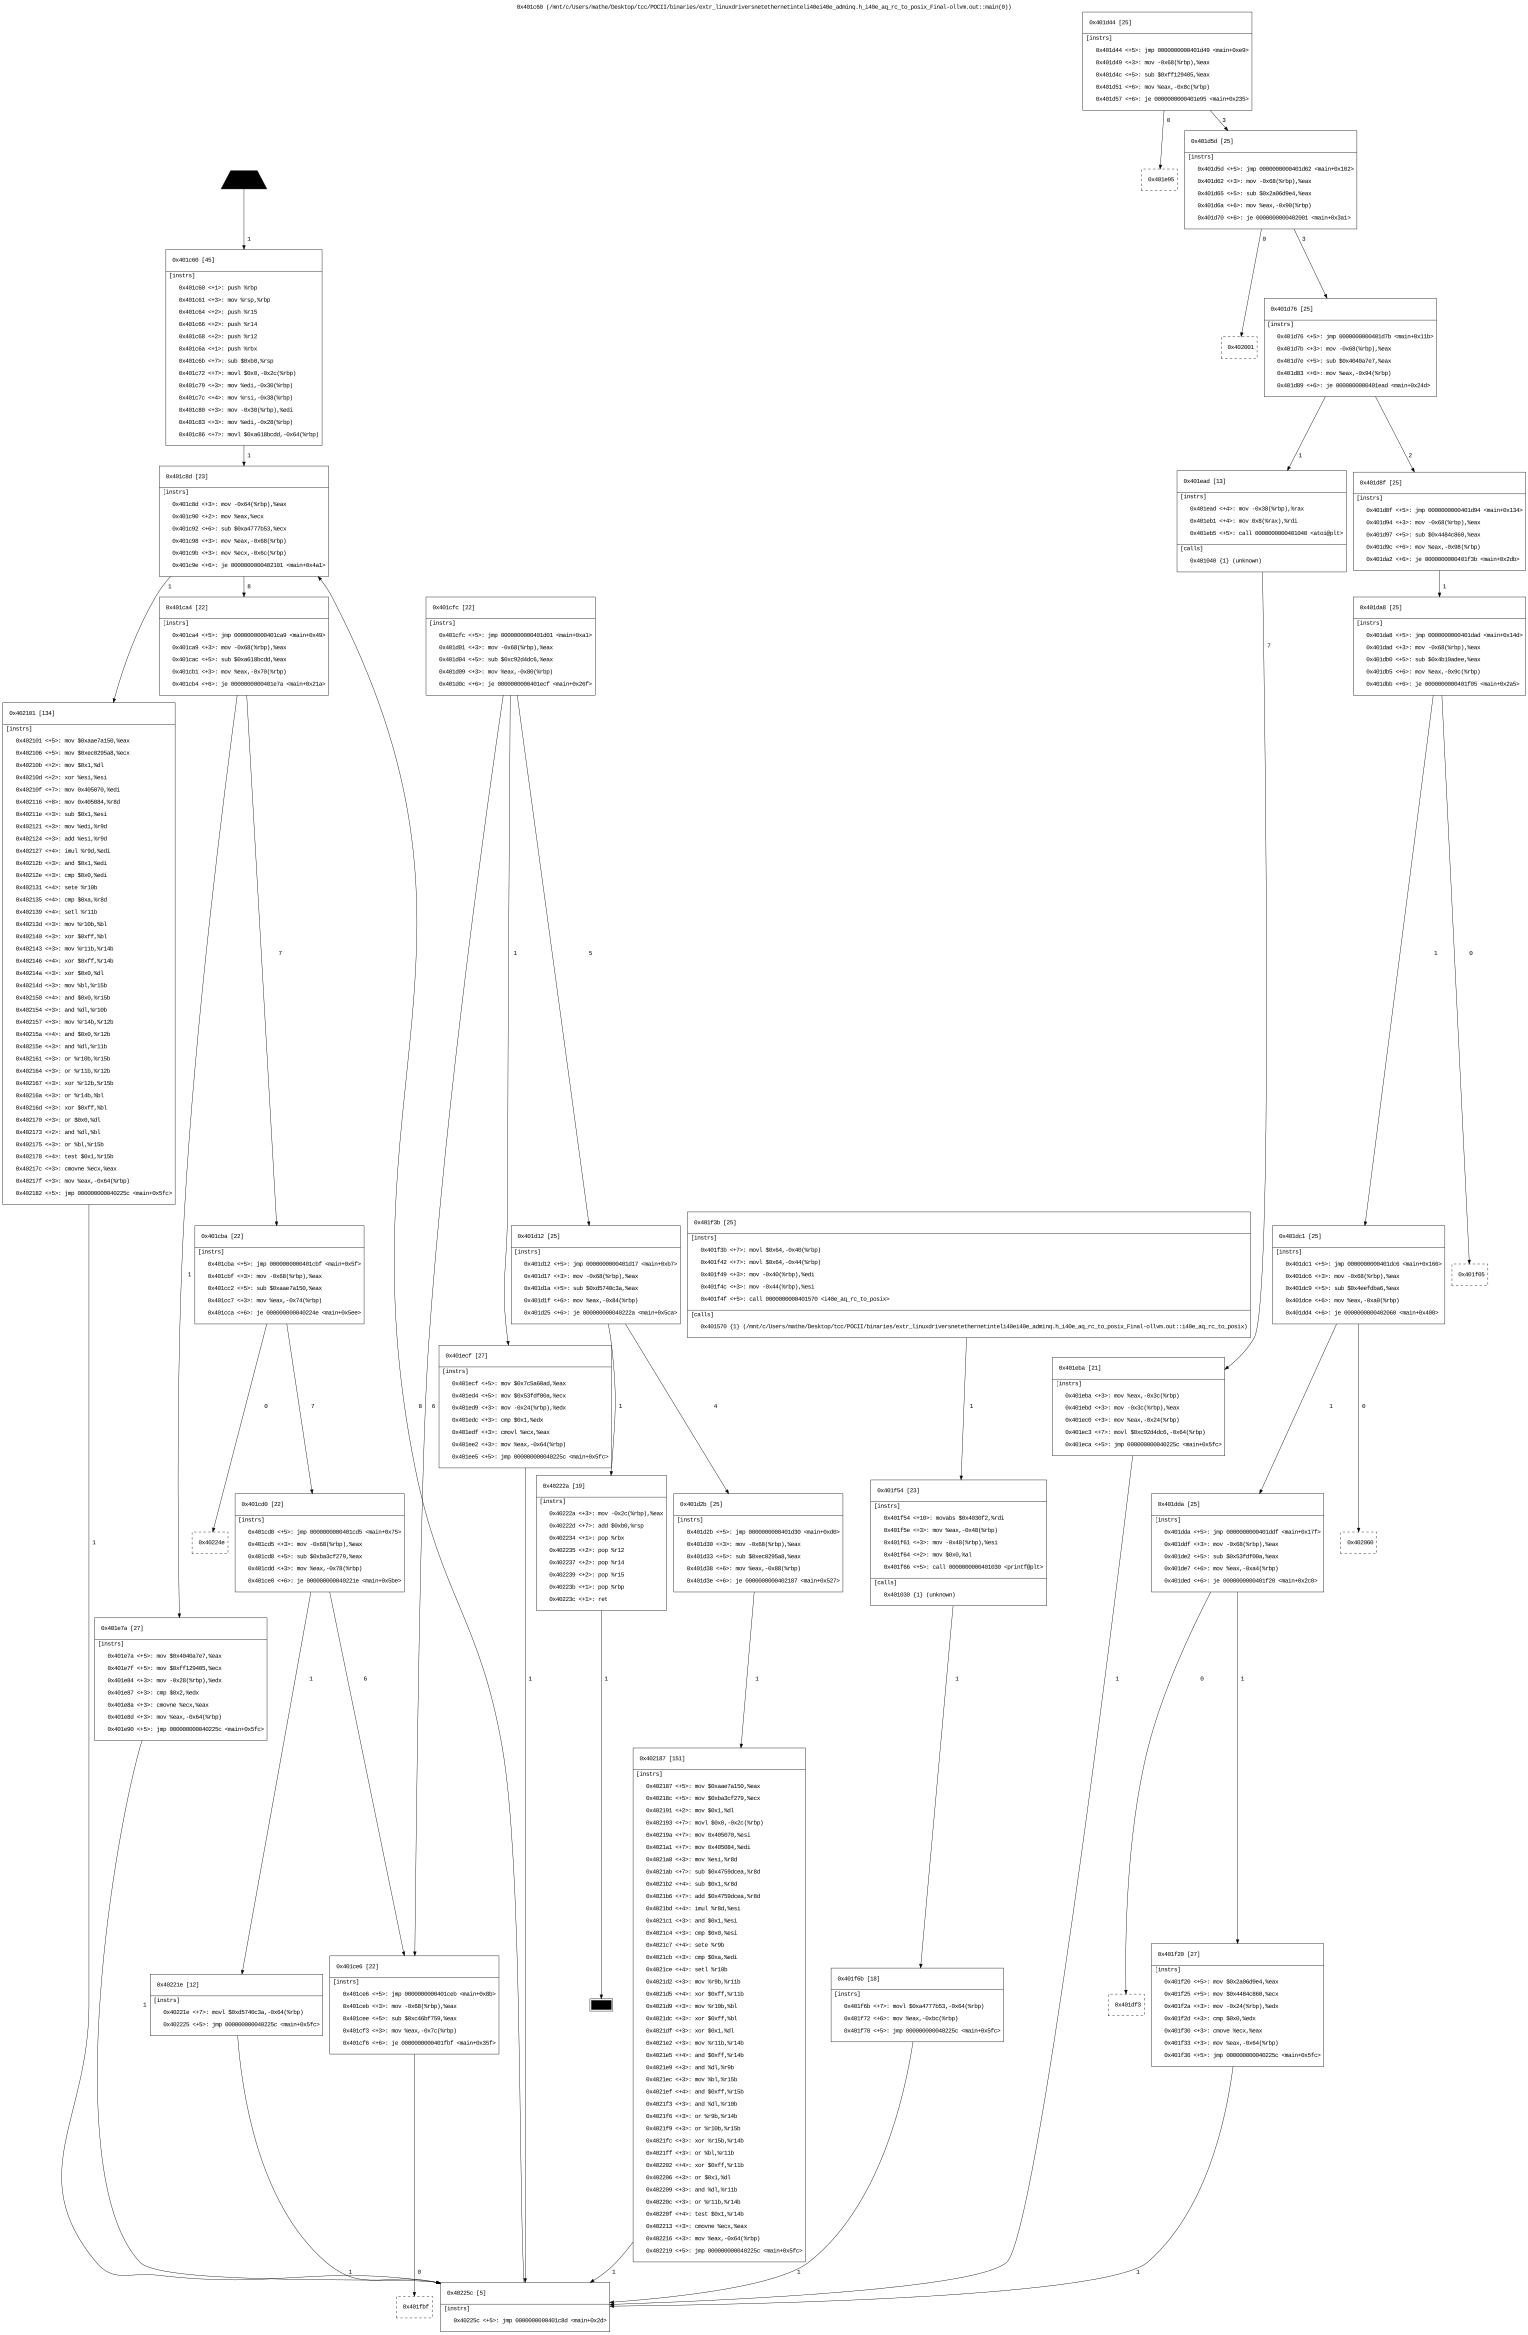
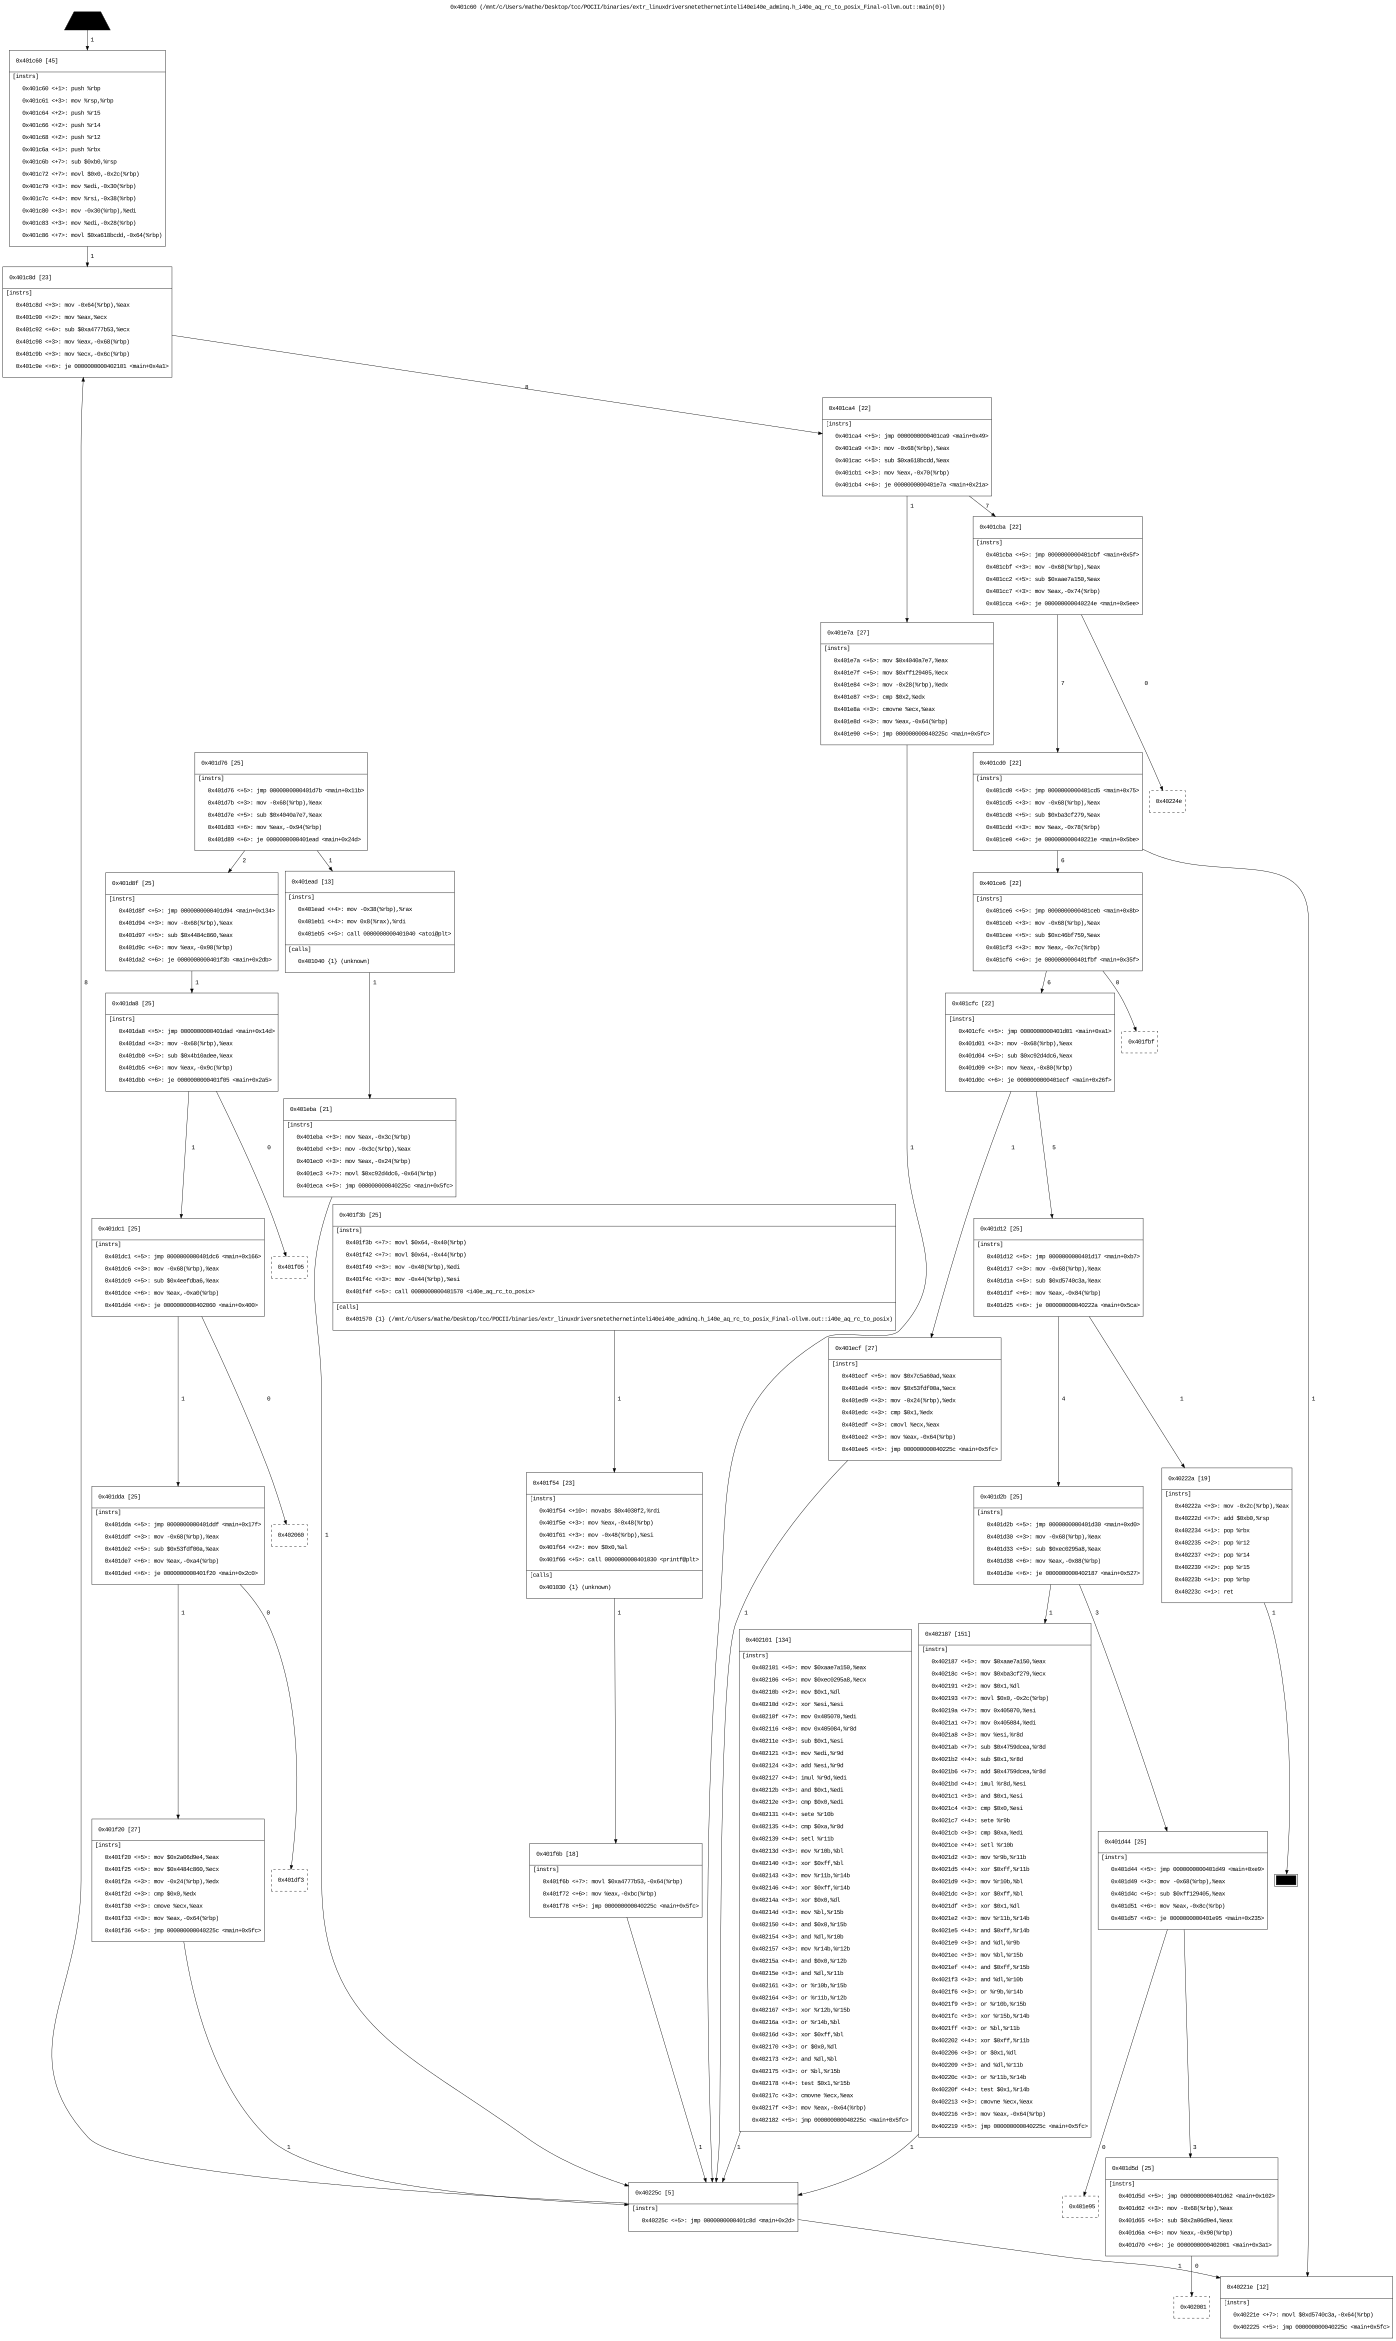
edge "0x401d5d [25]" -> "0x401d76 [25]": removed, label "3"
edge "0x401c8d [23]" -> "0x402101 [134]": removed, label "1"
edge "0x401ead [13]" -> "0x401eba [21]": label " 7" -> " 1"
edge "0x401cfc [22]" -> "0x401ce6 [22]": reversed
edge "0x401d2b [25]" -> "0x401d44 [25]": added, label "3"
edge "0x40221e [12]" -> "0x40225c [5]": reversed
